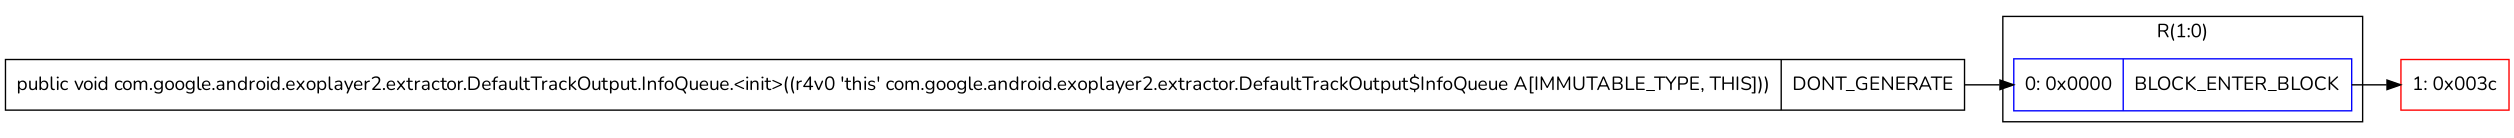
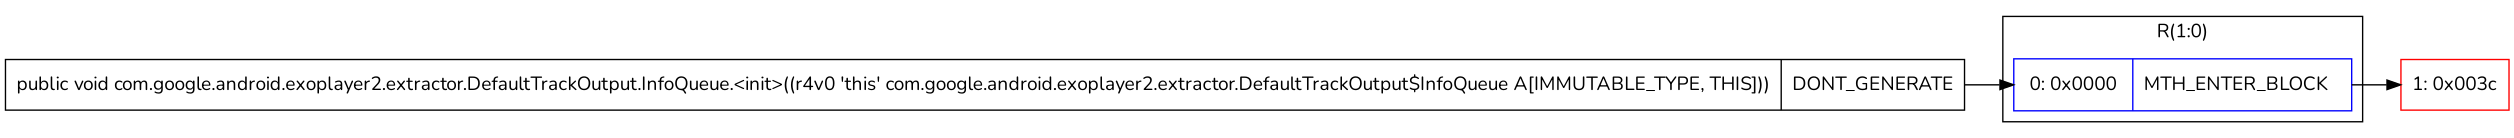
node "0: 0x0000": text "BLOCK_ENTER_BLOCK" -> "MTH_ENTER_BLOCK"
